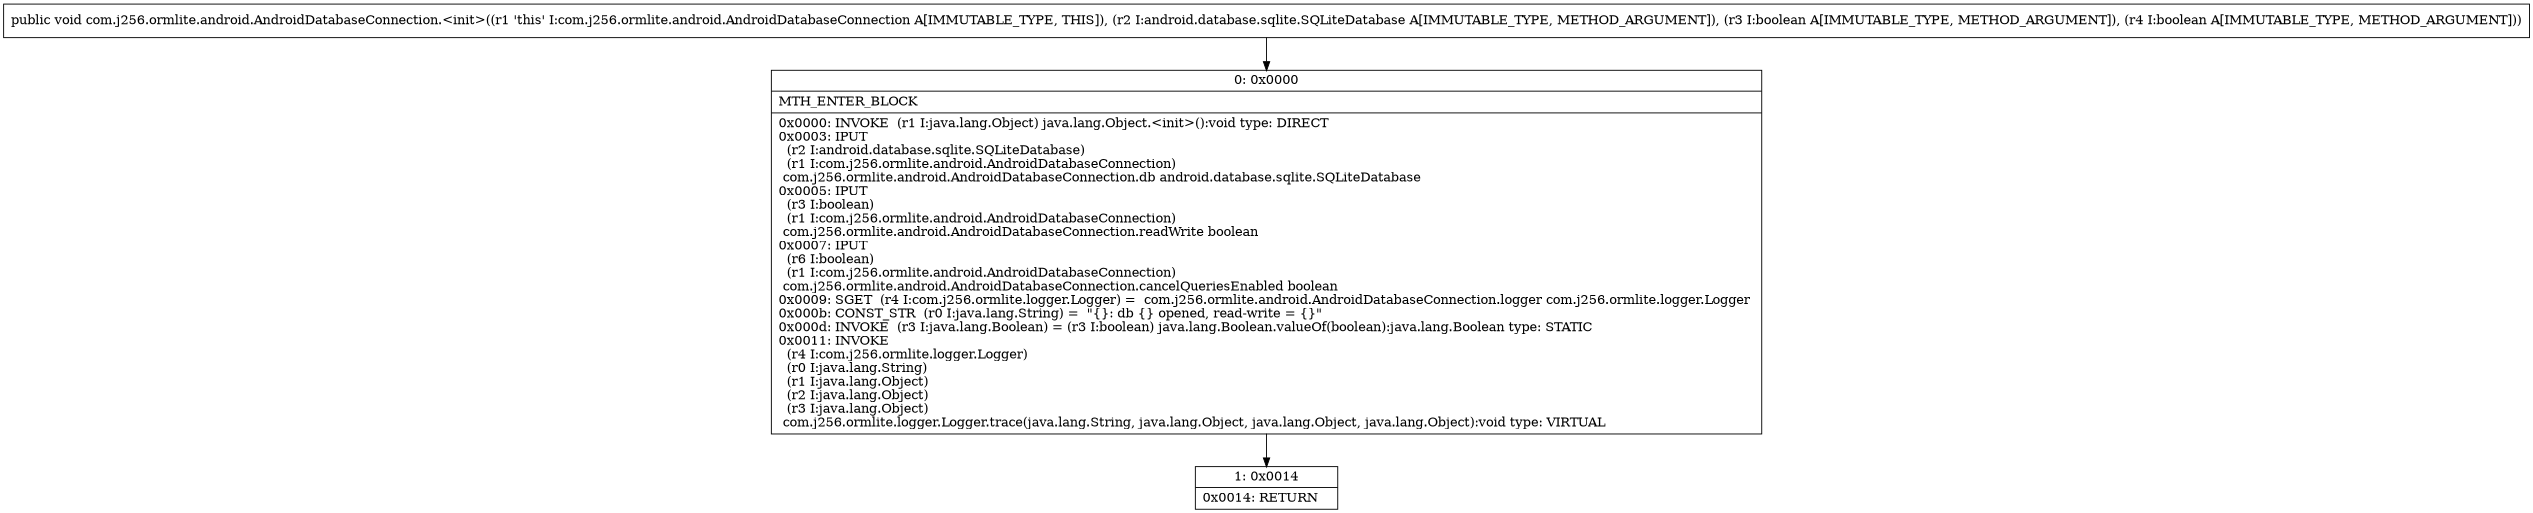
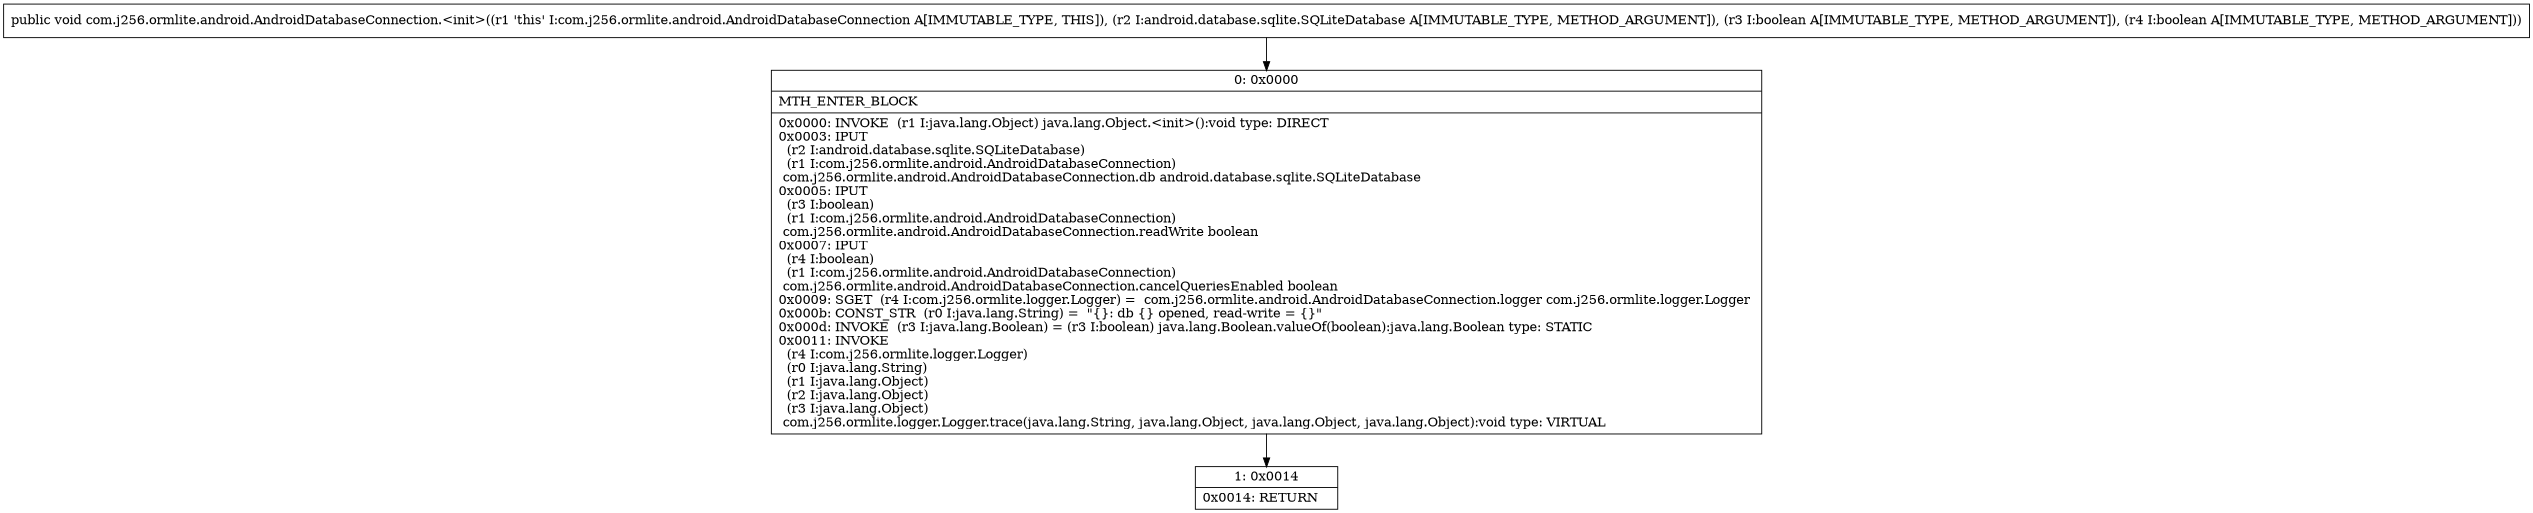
node "0: 0x0000": text "(r6 I:boolean)" -> "(r4 I:boolean)"
